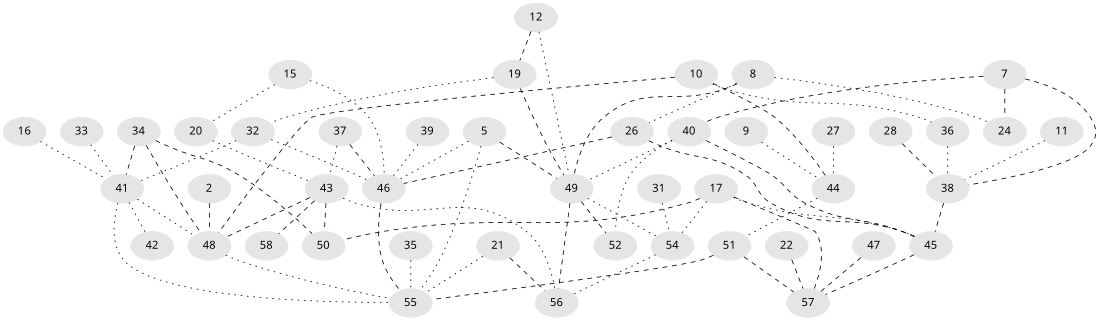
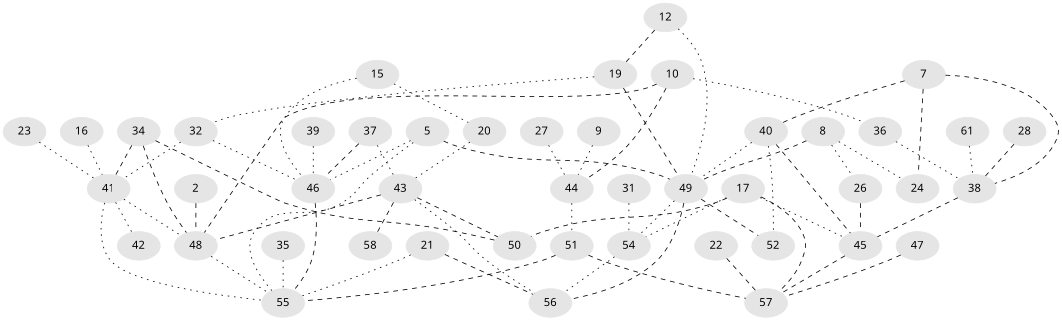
node "33": label "33" -> "23"
node "11": label "11" -> "61"
edge "26" -- "46": removed
